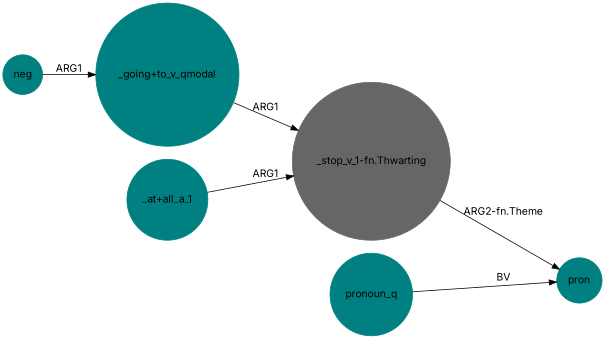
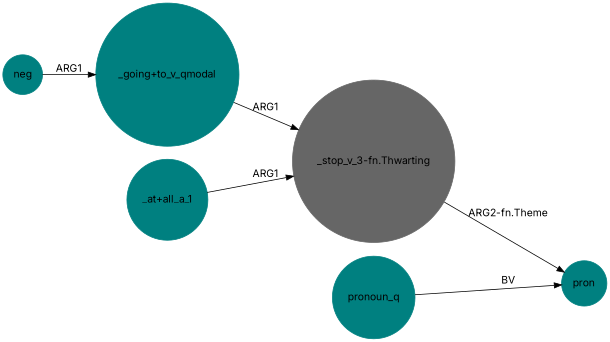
node "_stop_v_1-fn.Thwarting": label "_stop_v_1-fn.Thwarting" -> "_stop_v_3-fn.Thwarting"
